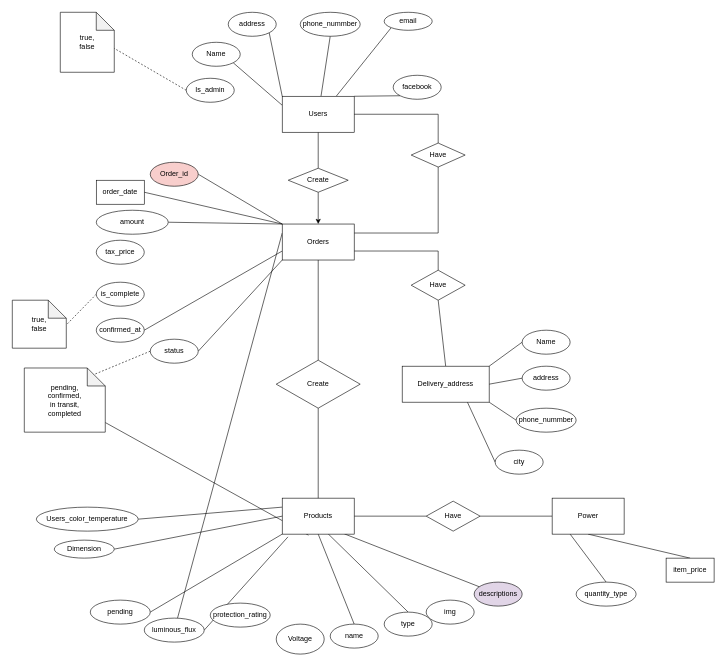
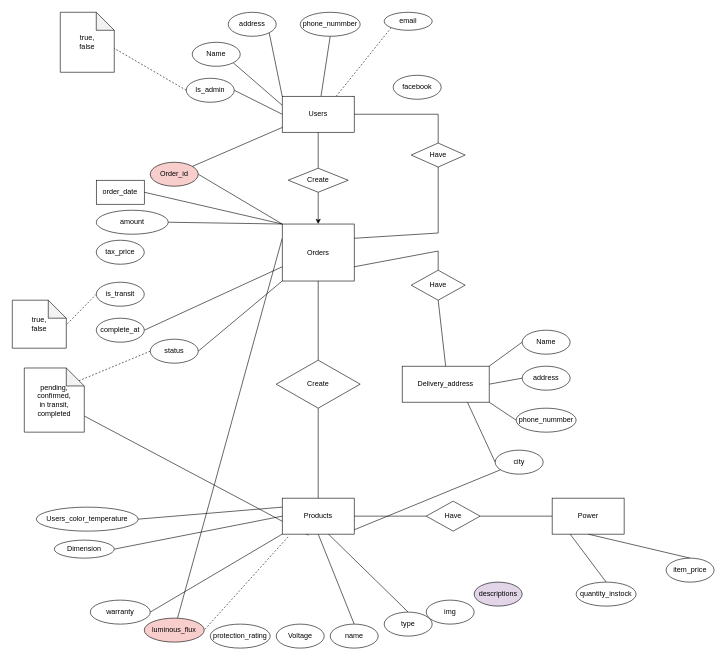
edge "email" -- "Users": style solid -> dashed
edge "facebook" -- "Users": now "Order_id" -- "Users"
edge "Is_admin" -- "Users": added
node "Orders": size 72x36 -> 72x57
node "is_complete": label "is_complete" -> "is_transit"
node "confirmed_at": label "confirmed_at" -> "complete_at"
node "pending, confirmed, in transit, completed": size 81x64 -> 60x64
edge "Products" -- "descriptions": now "Products" -- "city"
node "item_price": shape rectangle -> ellipse
edge "Products" -- "luminous_flux": style solid -> dashed
node "quantity_type": label "quantity_type" -> "quantity_instock"
node "pending": label "pending" -> "warranty"
node "protection_rating": moved (240, 615) -> (240, 636)
node "luminous_flux": fillcolor #ffffff -> #f8cecc
node "Voltage": size 48x30 -> 48x24
